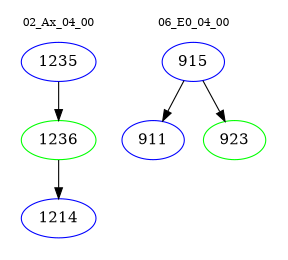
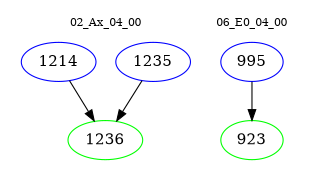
node "915": label "915" -> "995"
node "911": removed
edge "1236" -> "1214": reversed
